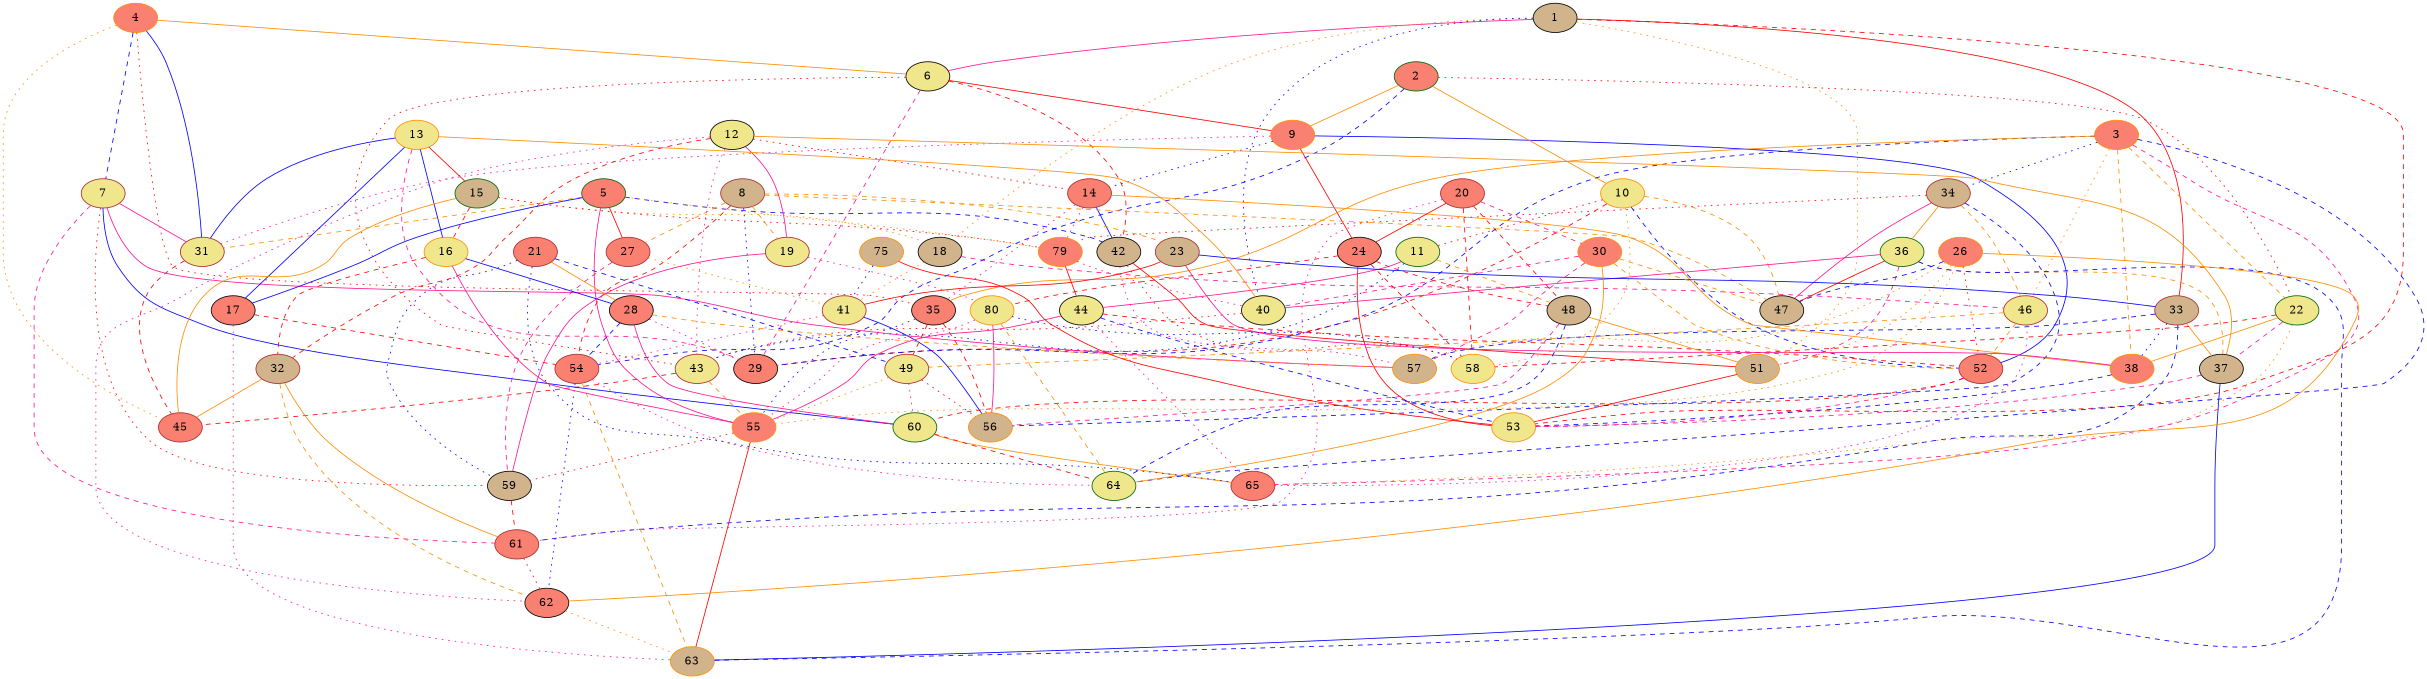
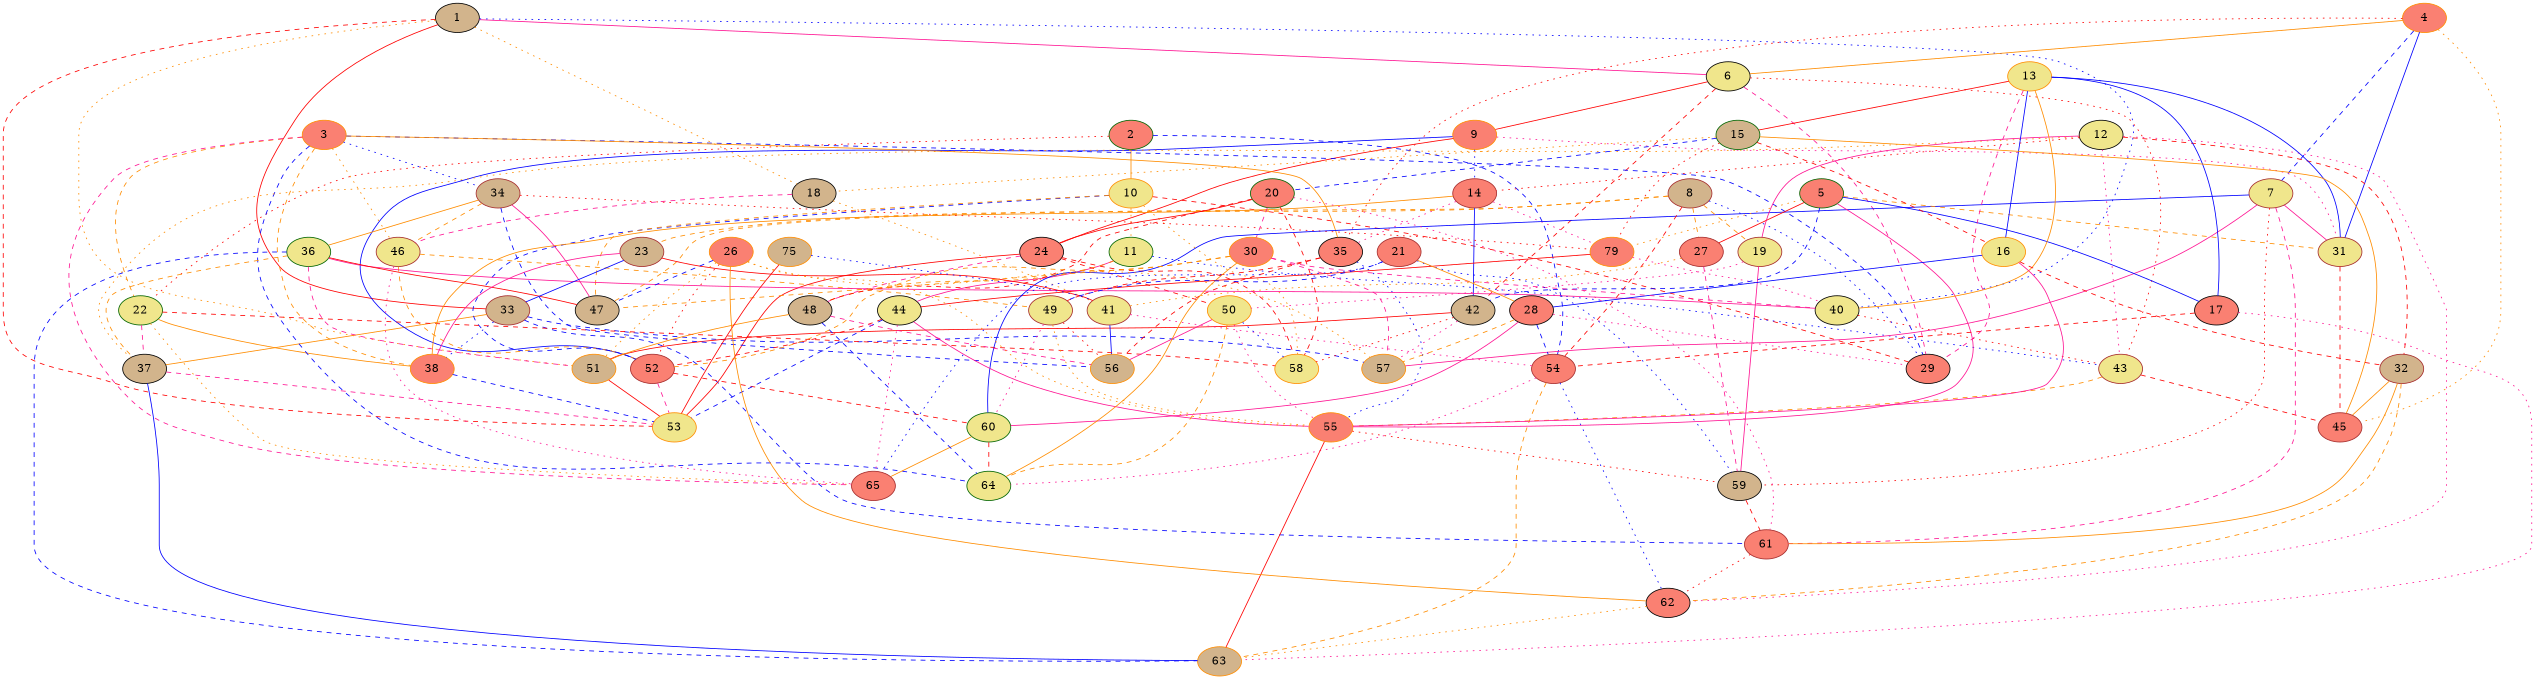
edge "2" -- "9": removed
edge "12" -- "37": style solid -> dotted
edge "15" -- "20": added
node "20": color brown -> darkgreen
edge "10" -- "11": color red -> darkorange
edge "24" -- "48": color red -> deeppink
node "80": label "80" -> "50"
